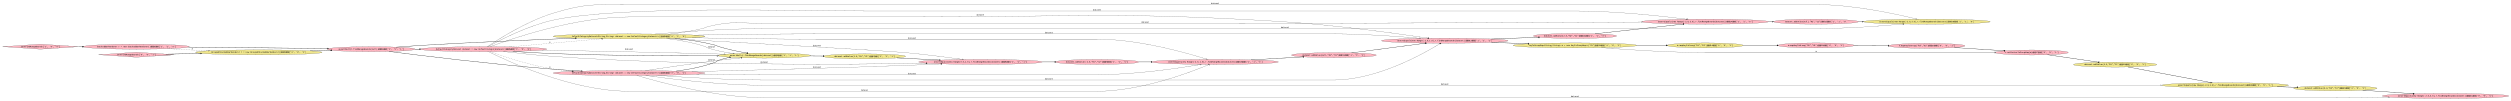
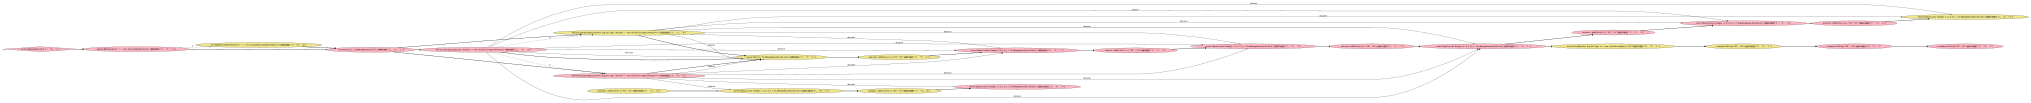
node "r.setSeriesToGroupMap(m)@@@17@@@['0', '0', '1']": removed
node "testFindRangeBounds['0', '0', '1']": removed
